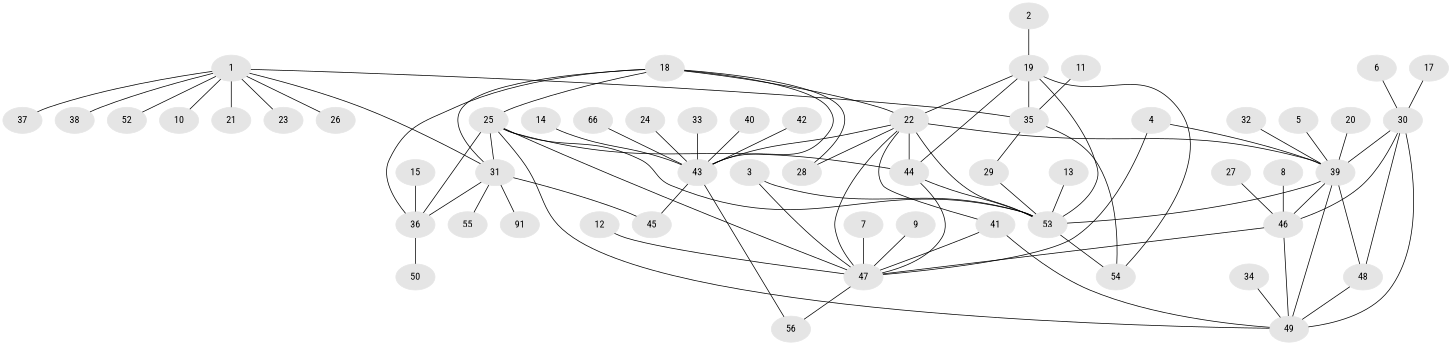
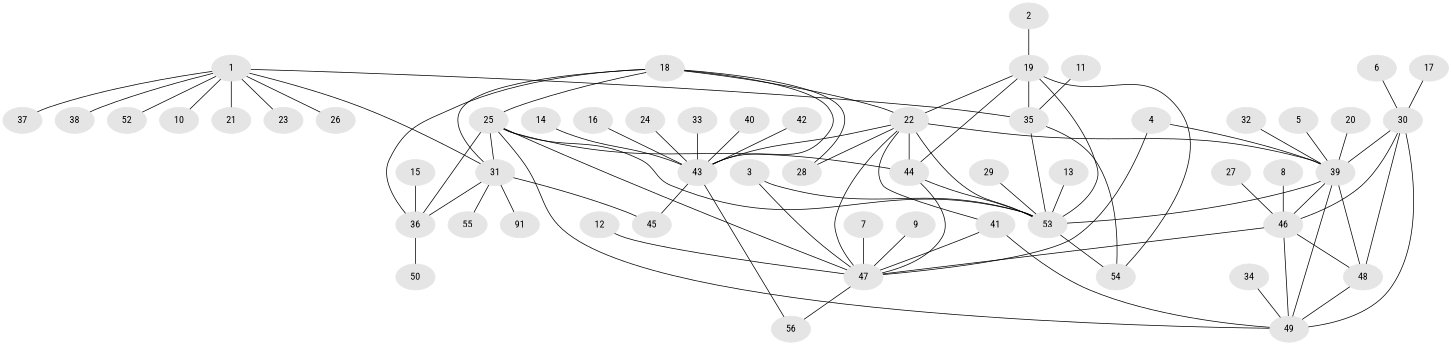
node "66": label "66" -> "16"
edge "35" -- "29": now "35" -- "53"
edge "46" -- "48": added
